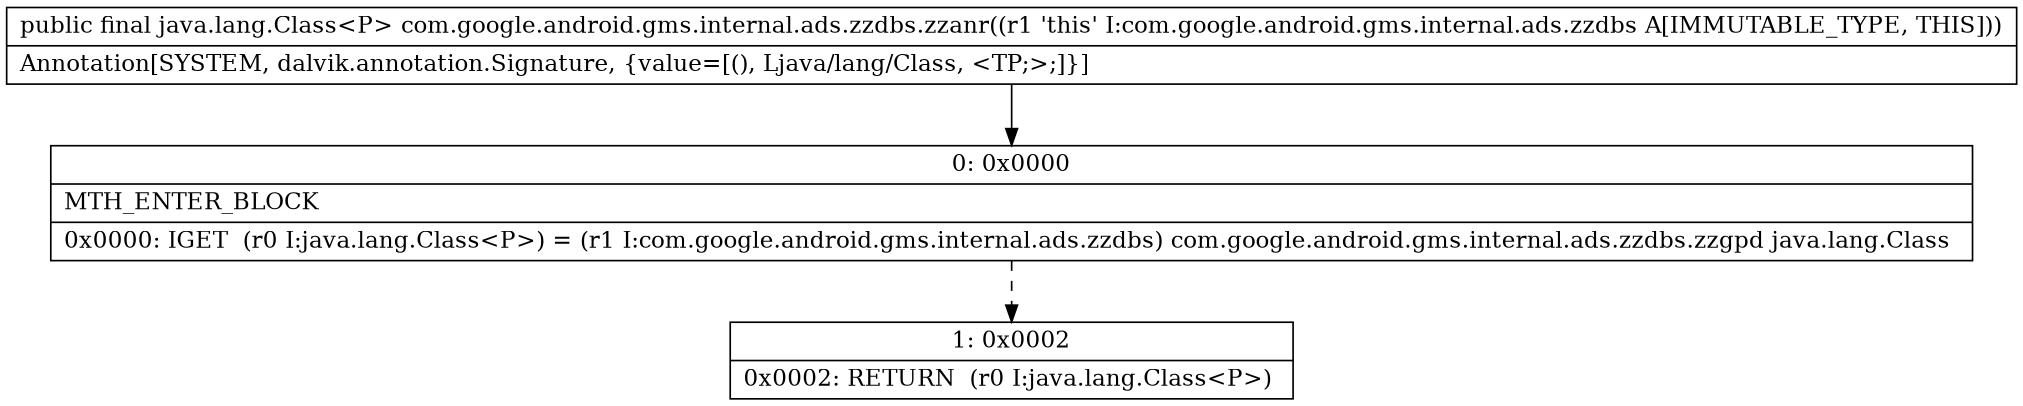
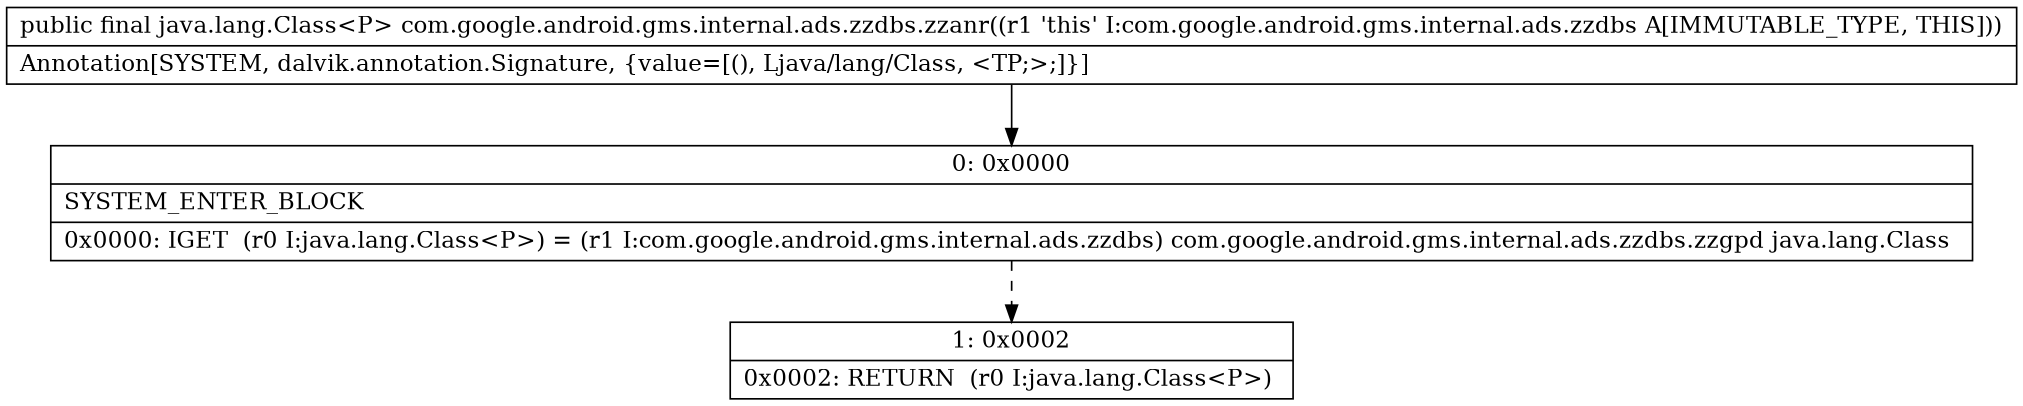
node "0: 0x0000": text "MTH_ENTER_BLOCK" -> "SYSTEM_ENTER_BLOCK"
